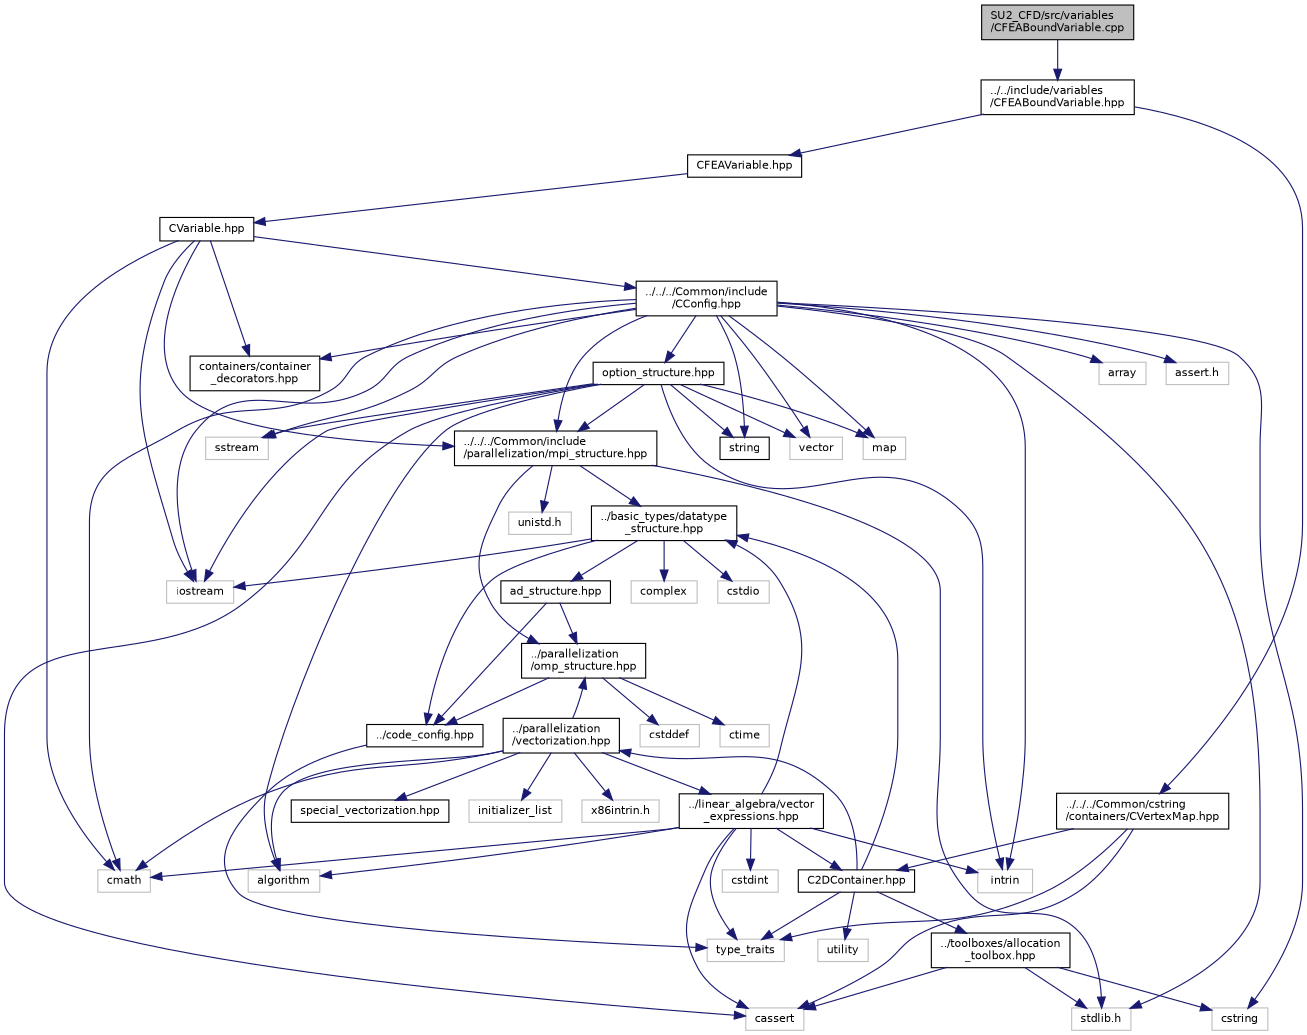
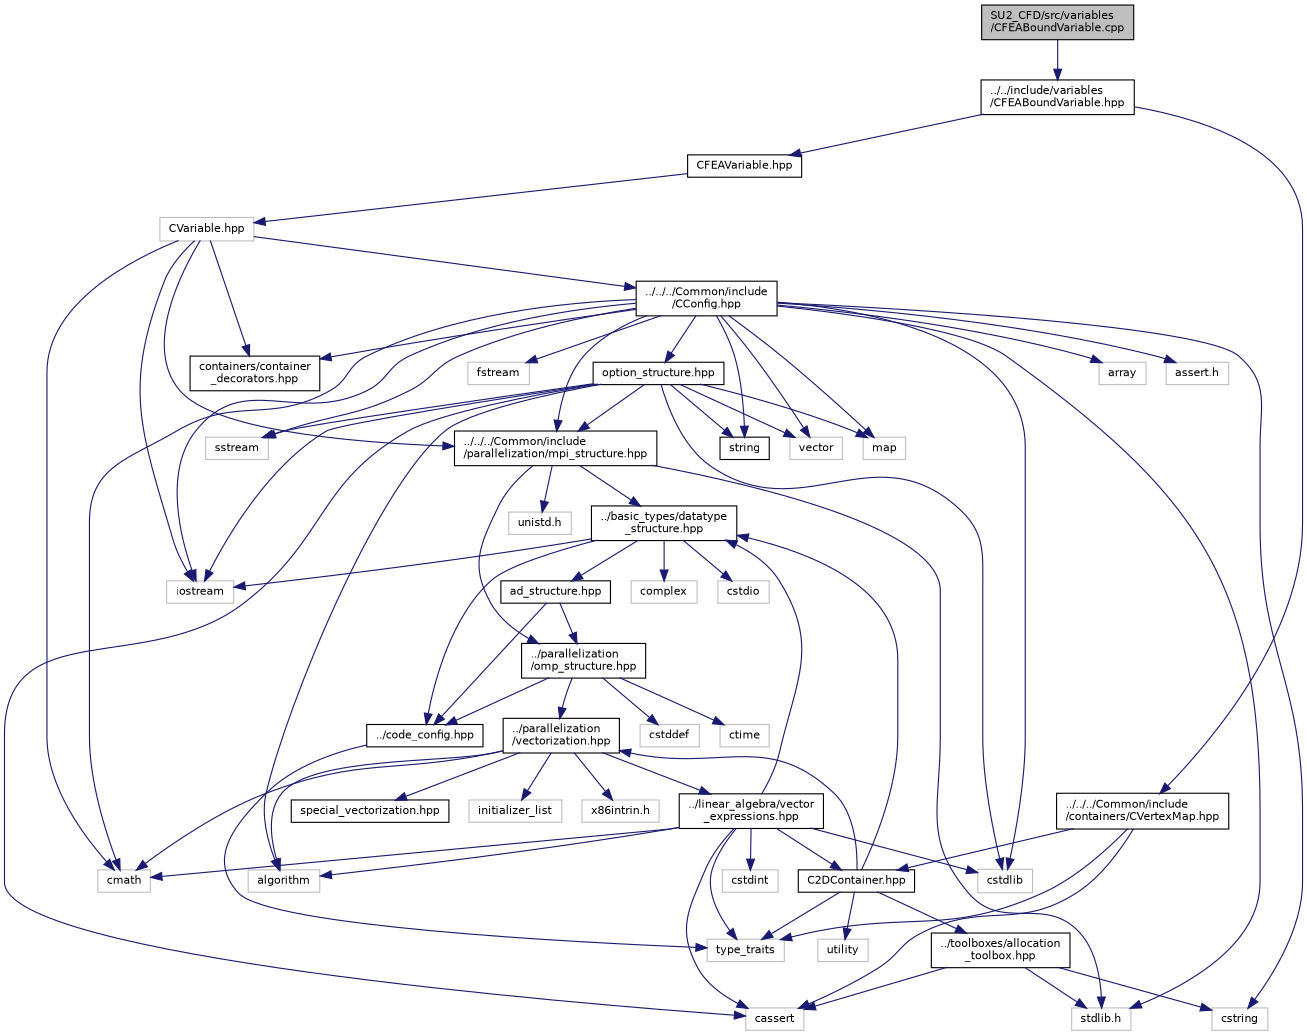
node "CVariable.hpp": color black -> grey75
node "fstream": added
edge "../parallelization /vectorization.hpp" -> "../parallelization /omp_structure.hpp": reversed
node "../../../Common/cstring /containers/CVertexMap.hpp": label "../../../Common/cstring /containers/CVertexMap.hpp" -> "../../../Common/include /containers/CVertexMap.hpp"
node "intrin": label "intrin" -> "cstdlib"
